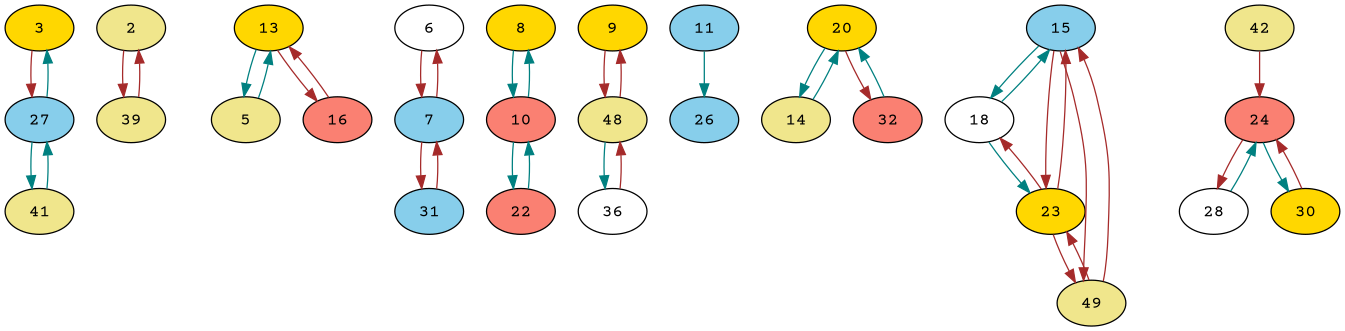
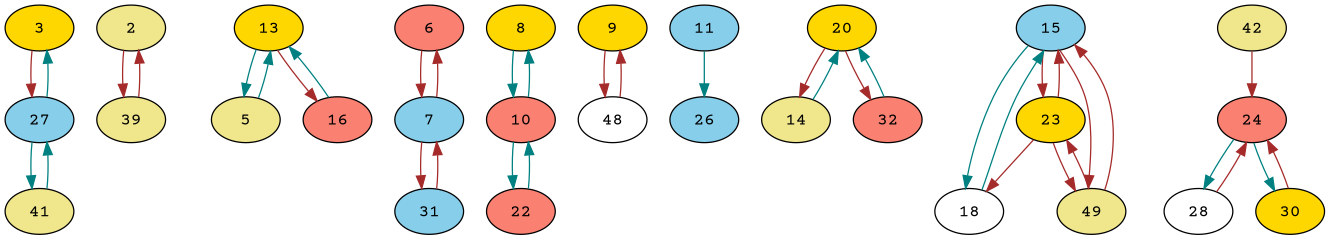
node "6": fillcolor white -> salmon
edge "20" -> "14": color teal -> brown
edge "16" -> "13": color brown -> teal
node "48": fillcolor khaki -> white
edge "24" -> "28": color brown -> teal
edge "18" -> "23": removed
edge "28" -> "24": color teal -> brown
node "36": removed
